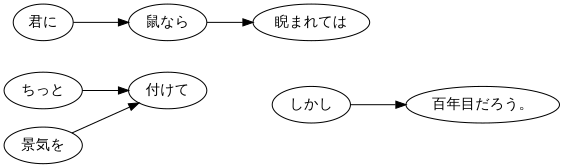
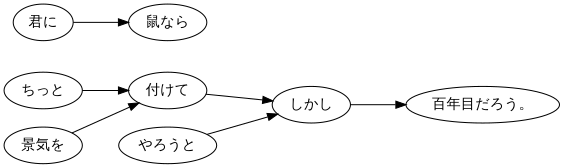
node "睨まれては": removed
edge "付けて" -> "しかし": added
node "やろうと": added
